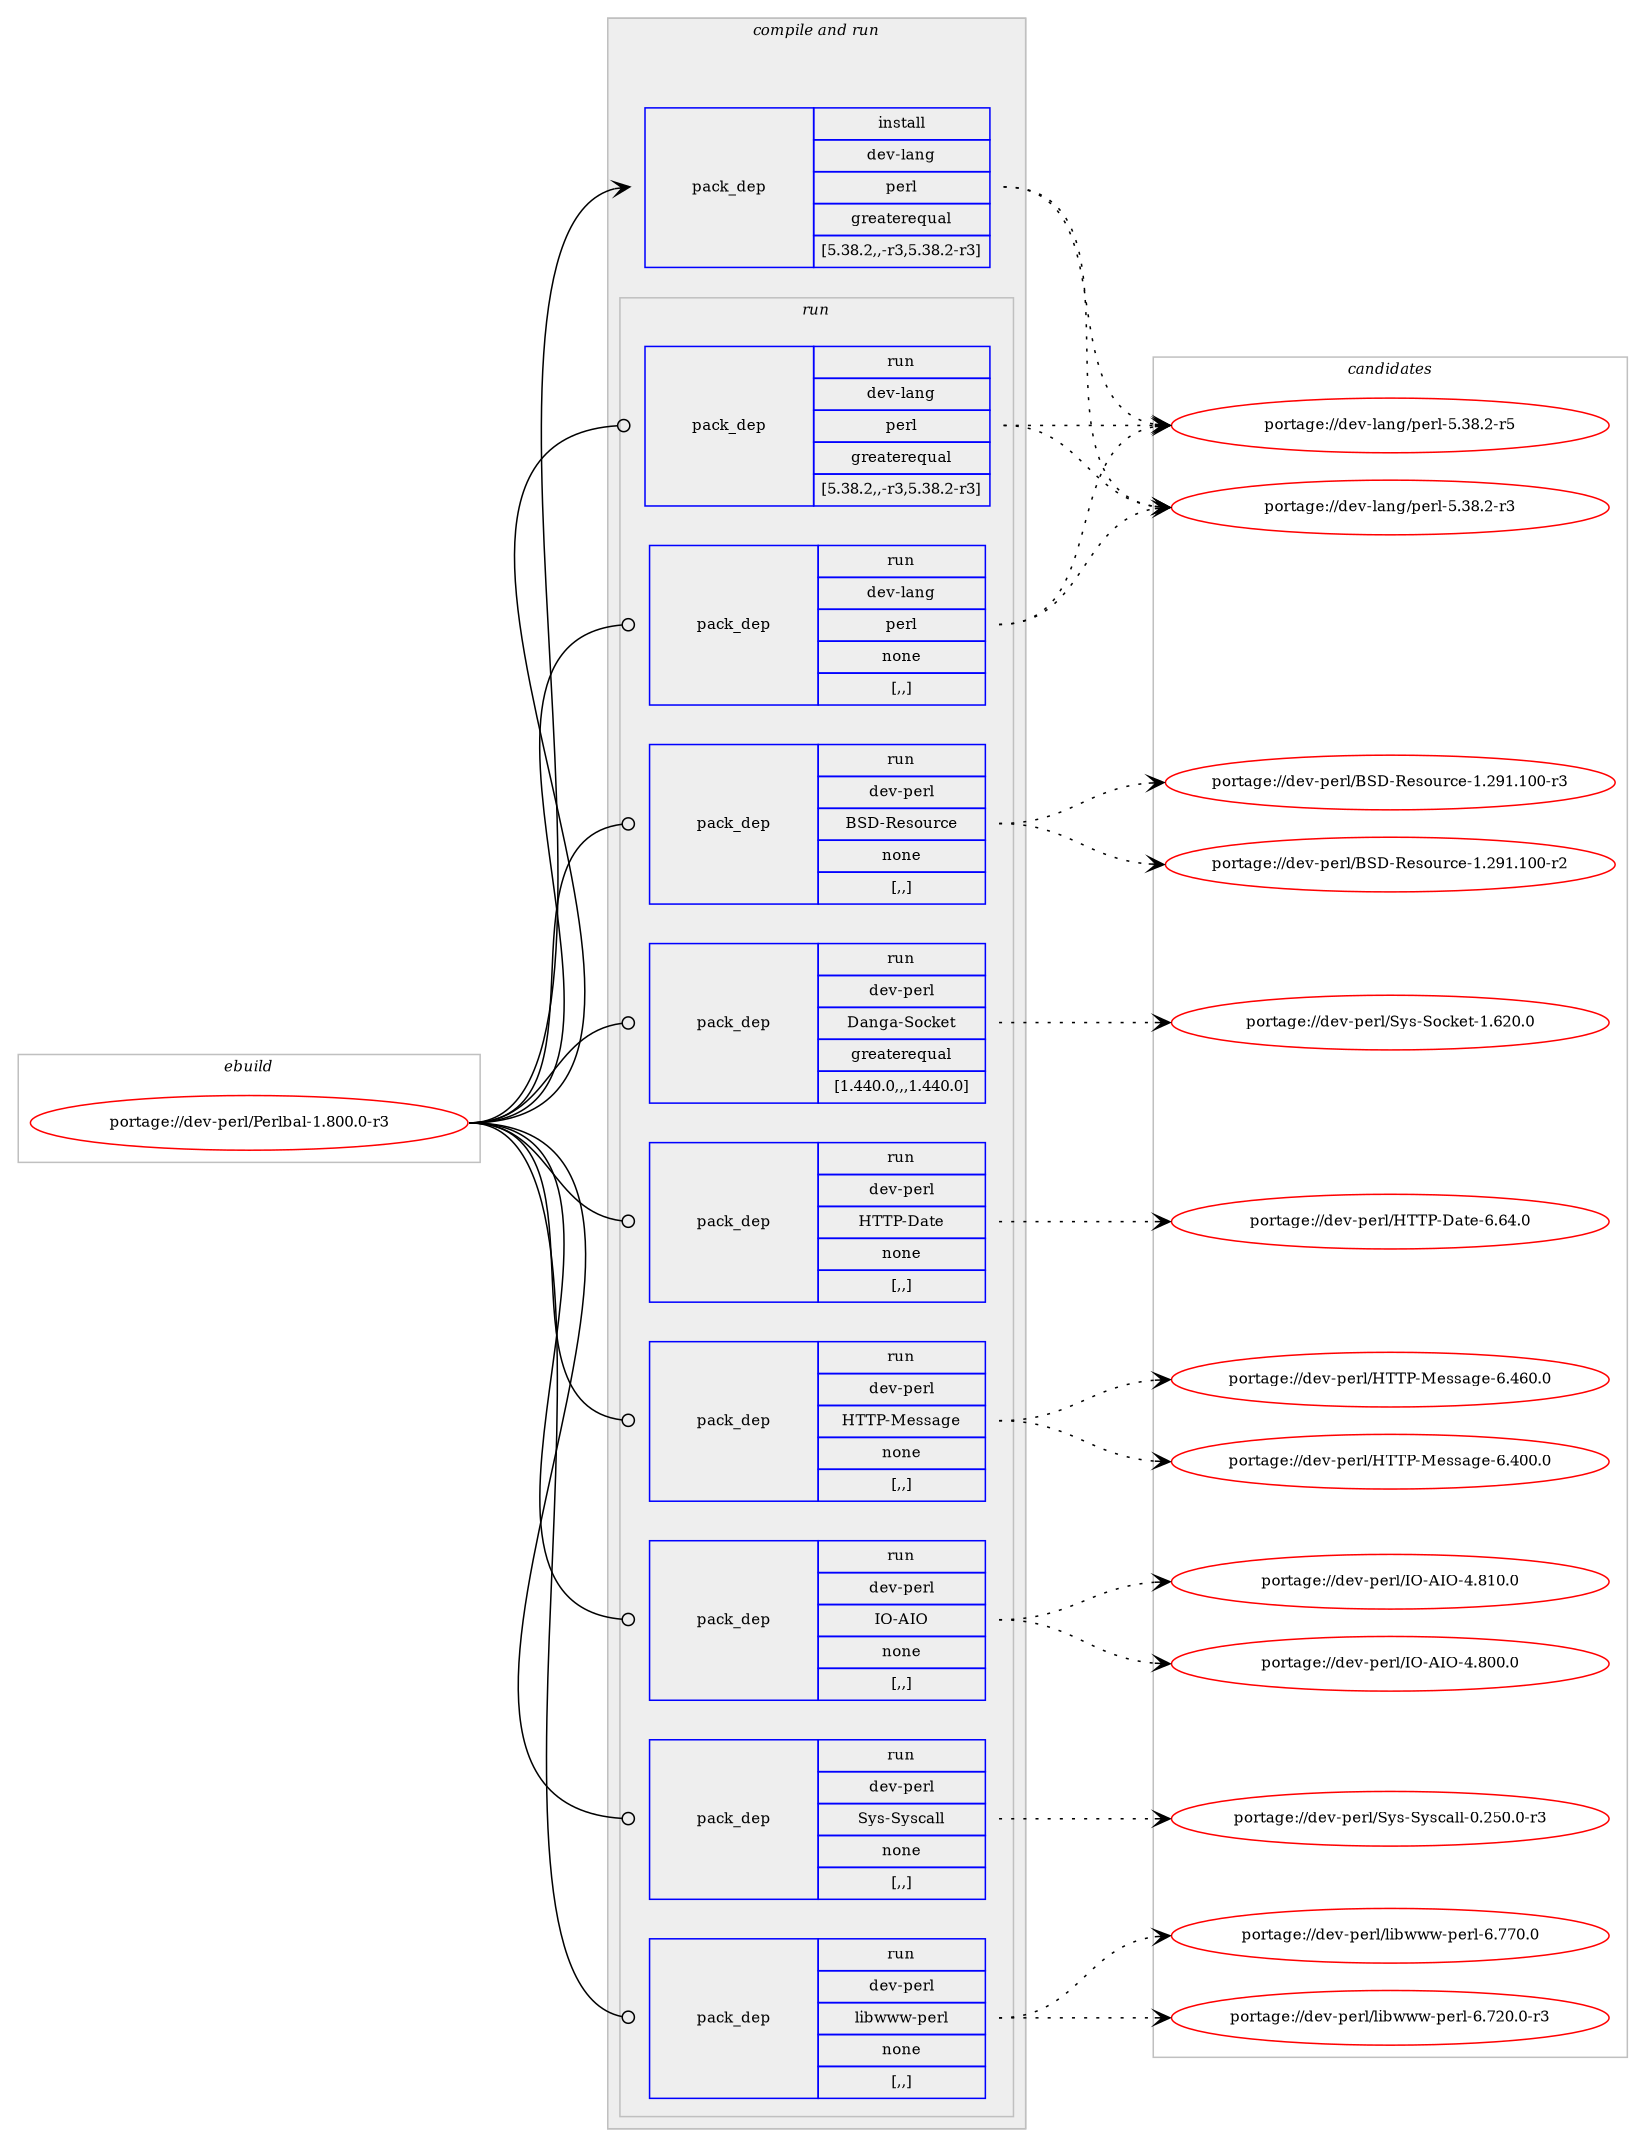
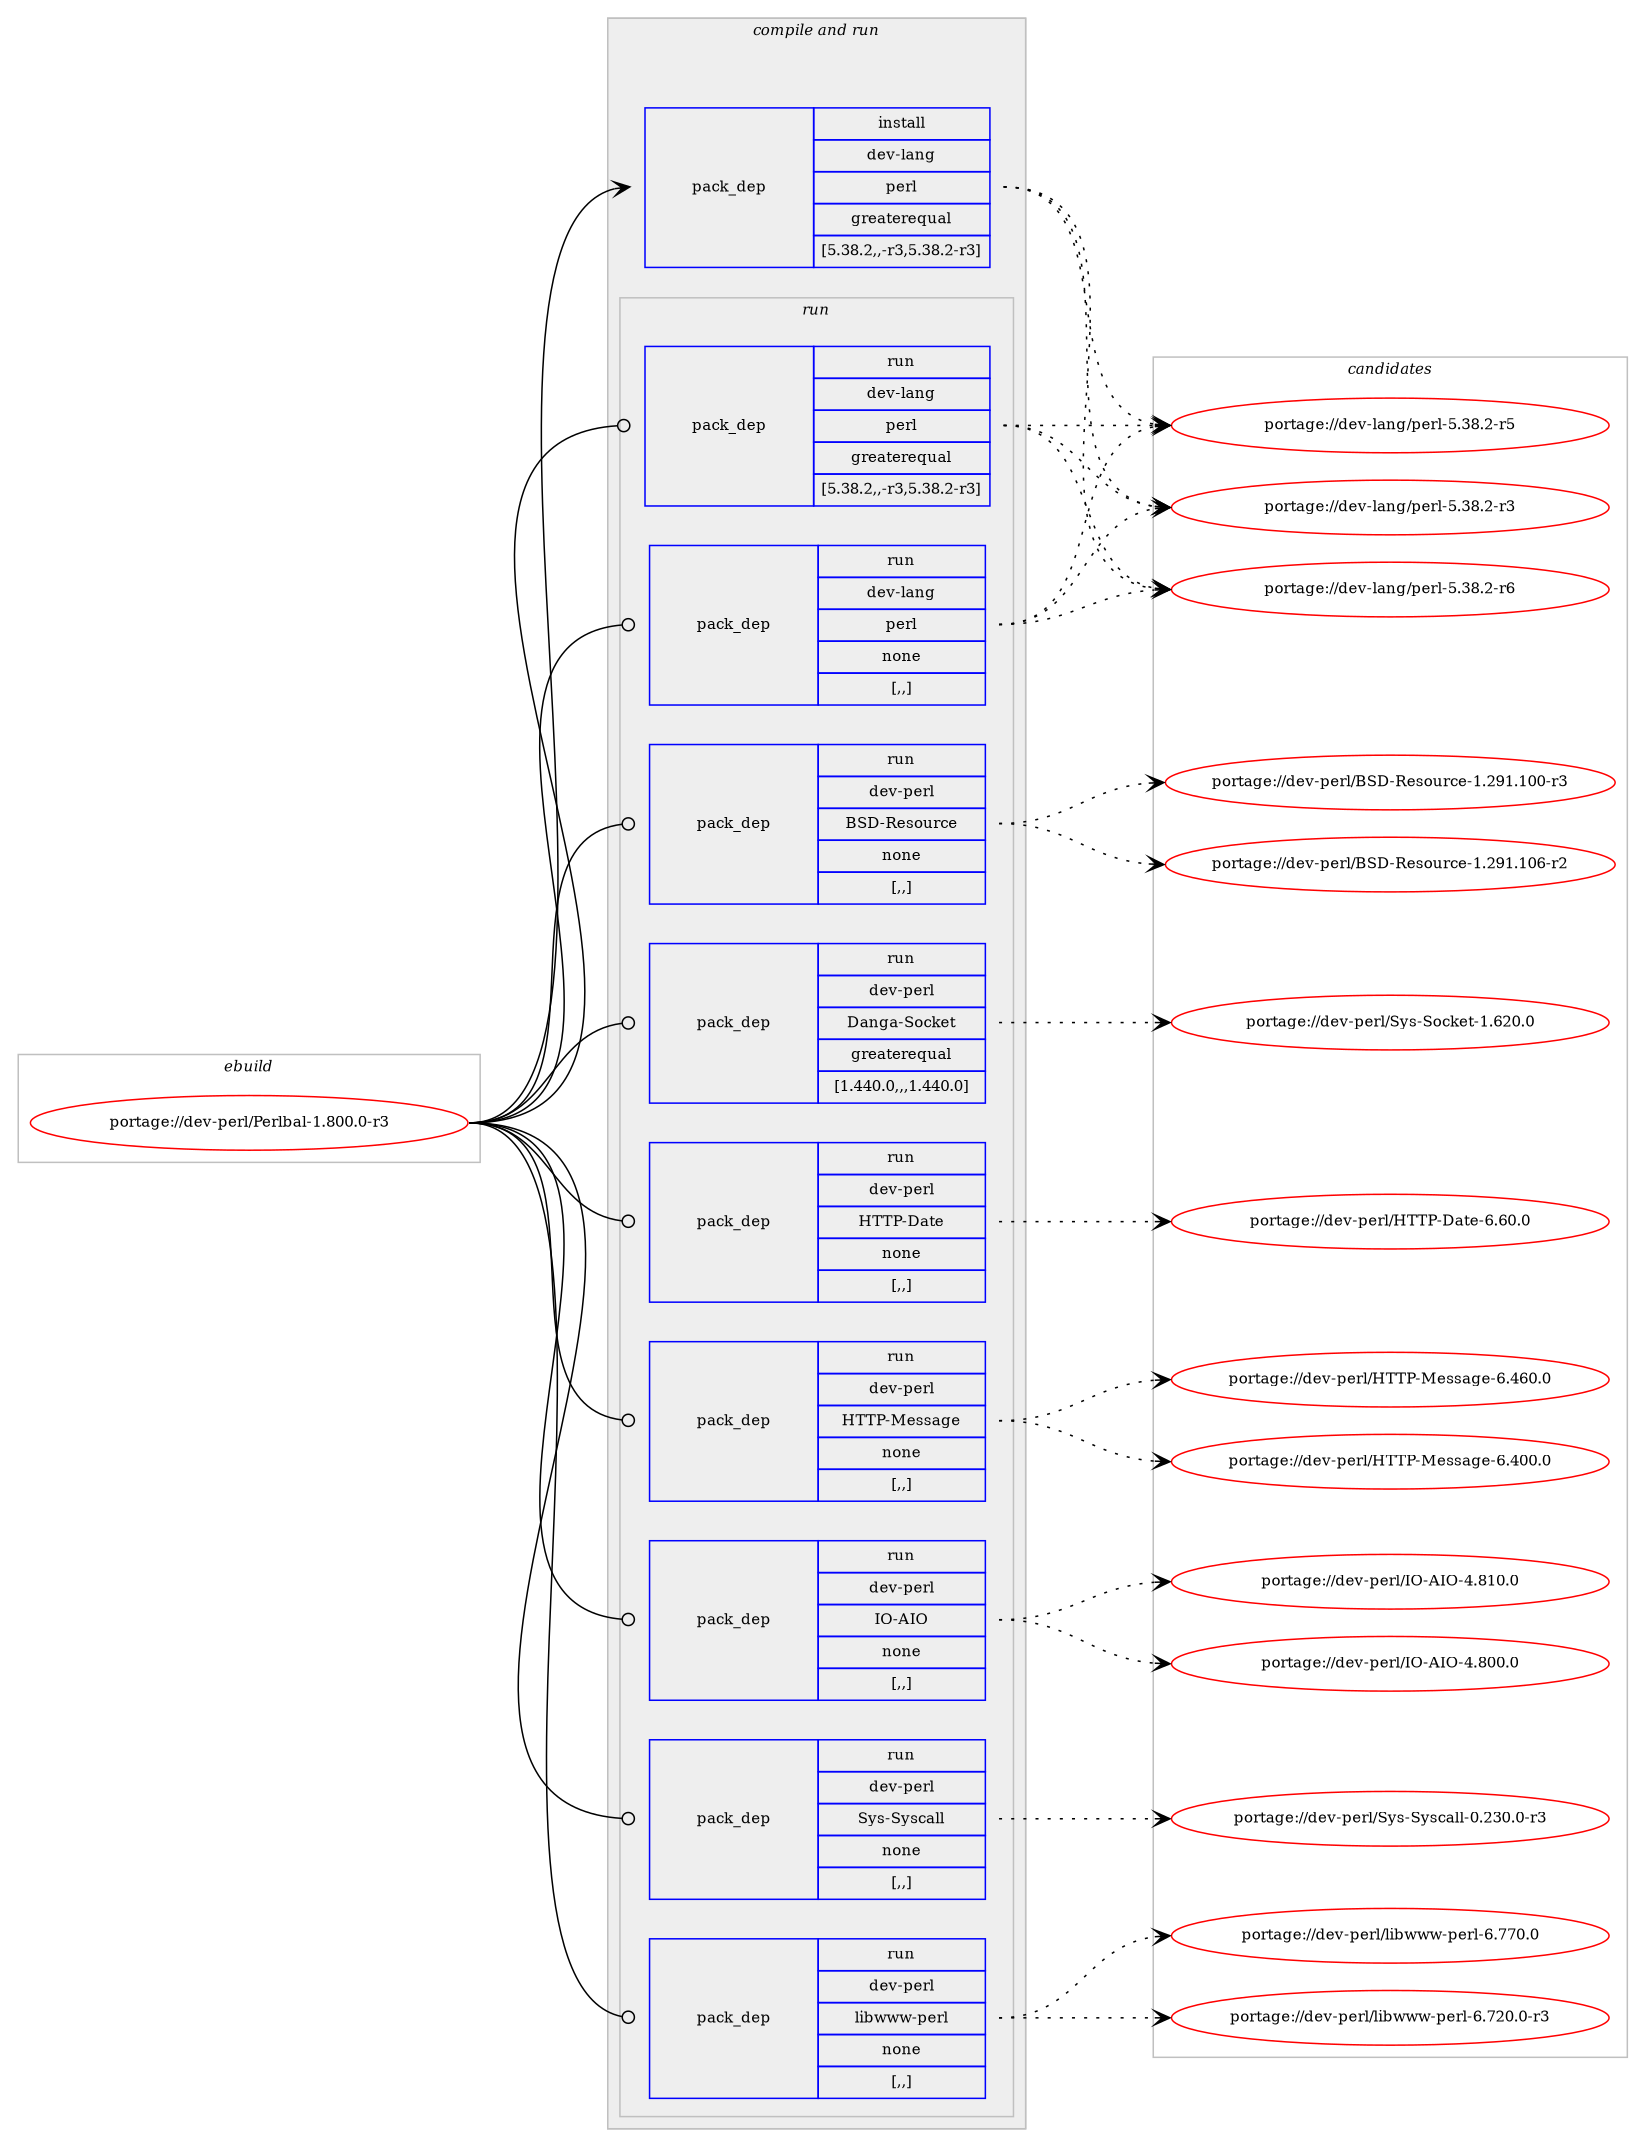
node "portage://dev-lang/perl-5.38.2-r6": added
node "portage://dev-perl/BSD-Resource-1.291.100-r2": label "portage://dev-perl/BSD-Resource-1.291.100-r2" -> "portage://dev-perl/BSD-Resource-1.291.106-r2"
node "portage://dev-perl/HTTP-Date-6.64.0": label "portage://dev-perl/HTTP-Date-6.64.0" -> "portage://dev-perl/HTTP-Date-6.60.0"
node "portage://dev-perl/Sys-Syscall-0.250.0-r3": label "portage://dev-perl/Sys-Syscall-0.250.0-r3" -> "portage://dev-perl/Sys-Syscall-0.230.0-r3"
